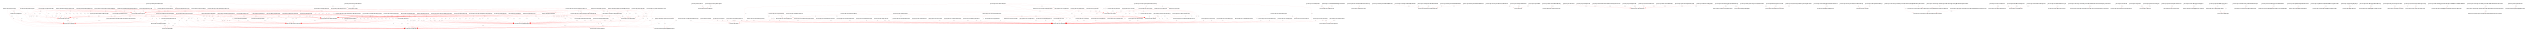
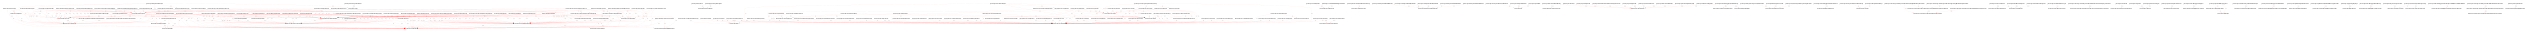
node "javascript.ScriptRuntime$NoSuchMethodShim": added
